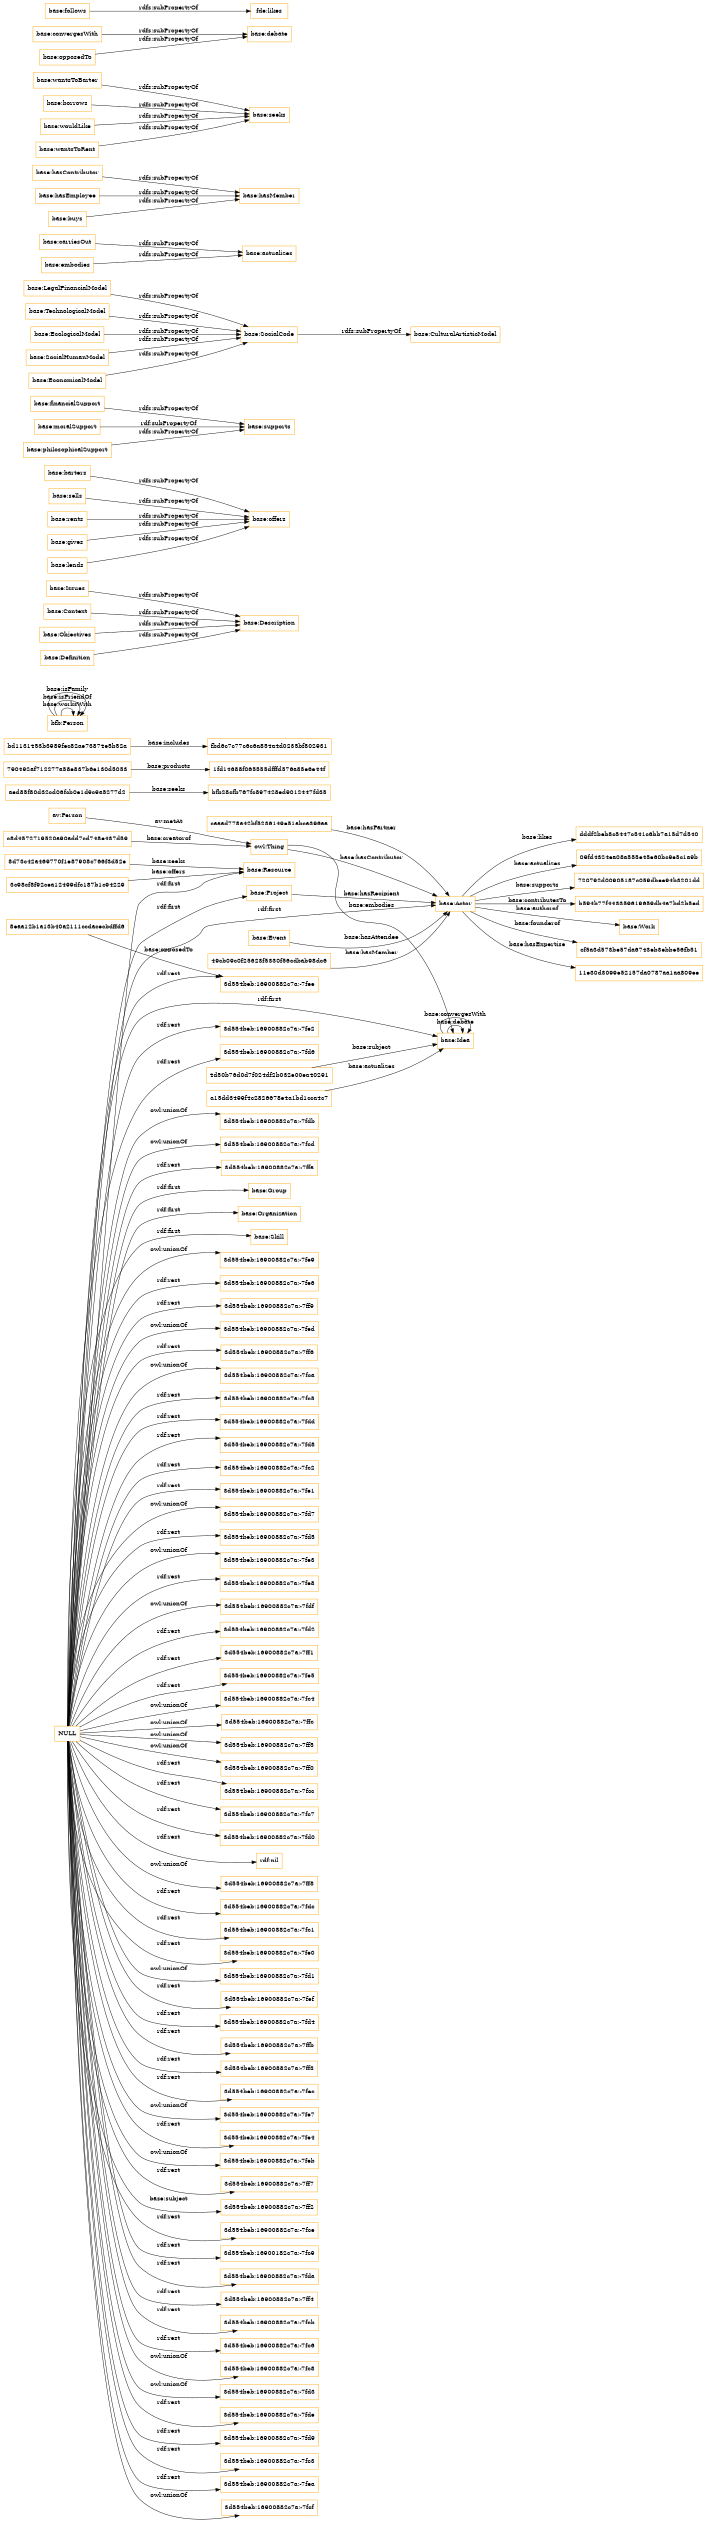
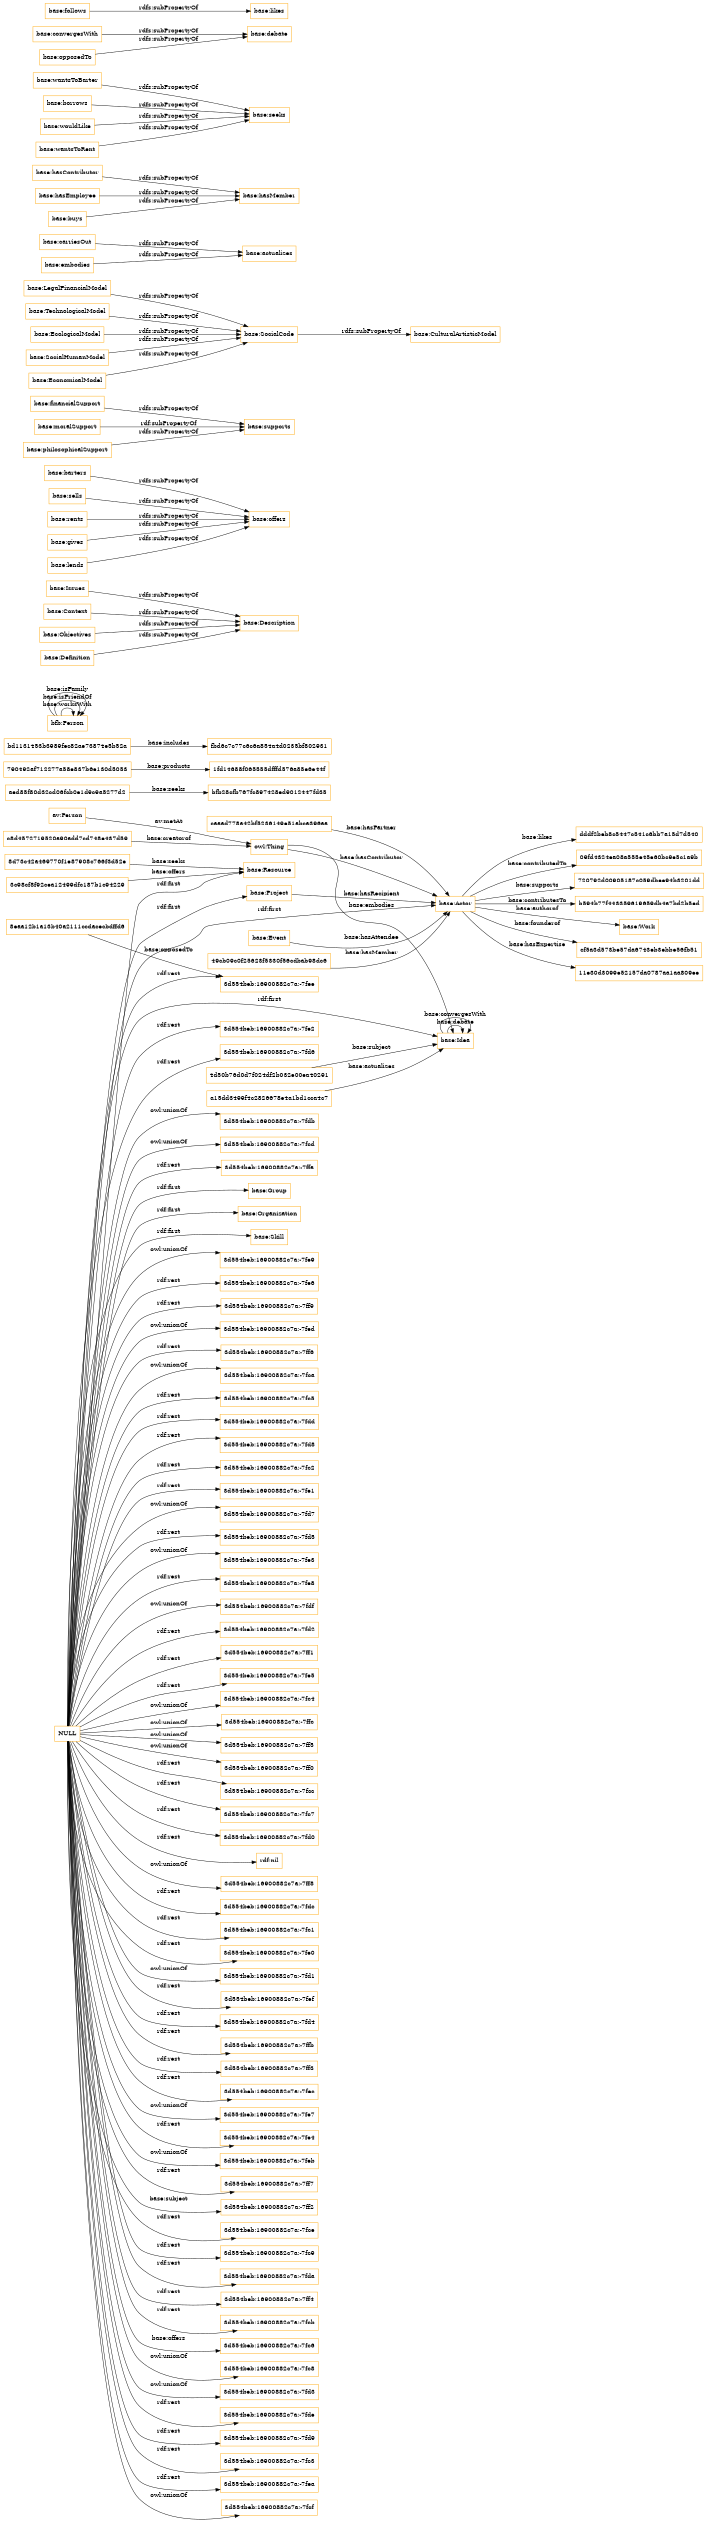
node "fde:likes": label "fde:likes" -> "base:likes"
edge "base:Actor" -> "09fd4324ea08a555e45e60bc9e5c1a9b": label "base:actualizes" -> "base:contributedTo"
node "3d554beb:16900182c7a:-7fc9": label "3d554beb:16900182c7a:-7fc9" -> "3d554beb:16900882c7a:-7fc9"
edge "NULL" -> "3d554beb:16900882c7a:-7fc6": label "rdf:rest" -> "base:offers"
